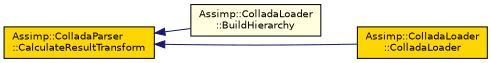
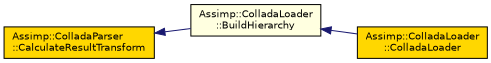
edge "Assimp::ColladaLoader ::ColladaLoader" -> "Assimp::ColladaParser ::CalculateResultTransform": now "Assimp::ColladaLoader ::ColladaLoader" -> "Assimp::ColladaLoader ::BuildHierarchy"
